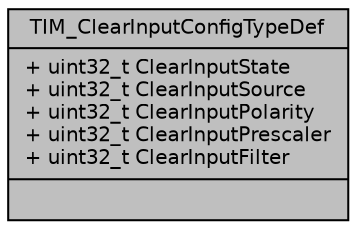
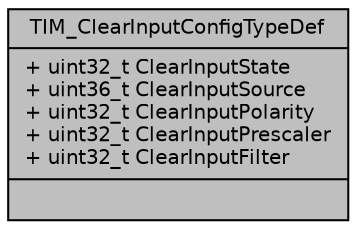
node "TIM_ClearInputConfigTypeDef": text "+ uint32_t ClearInputSource" -> "+ uint36_t ClearInputSource"
